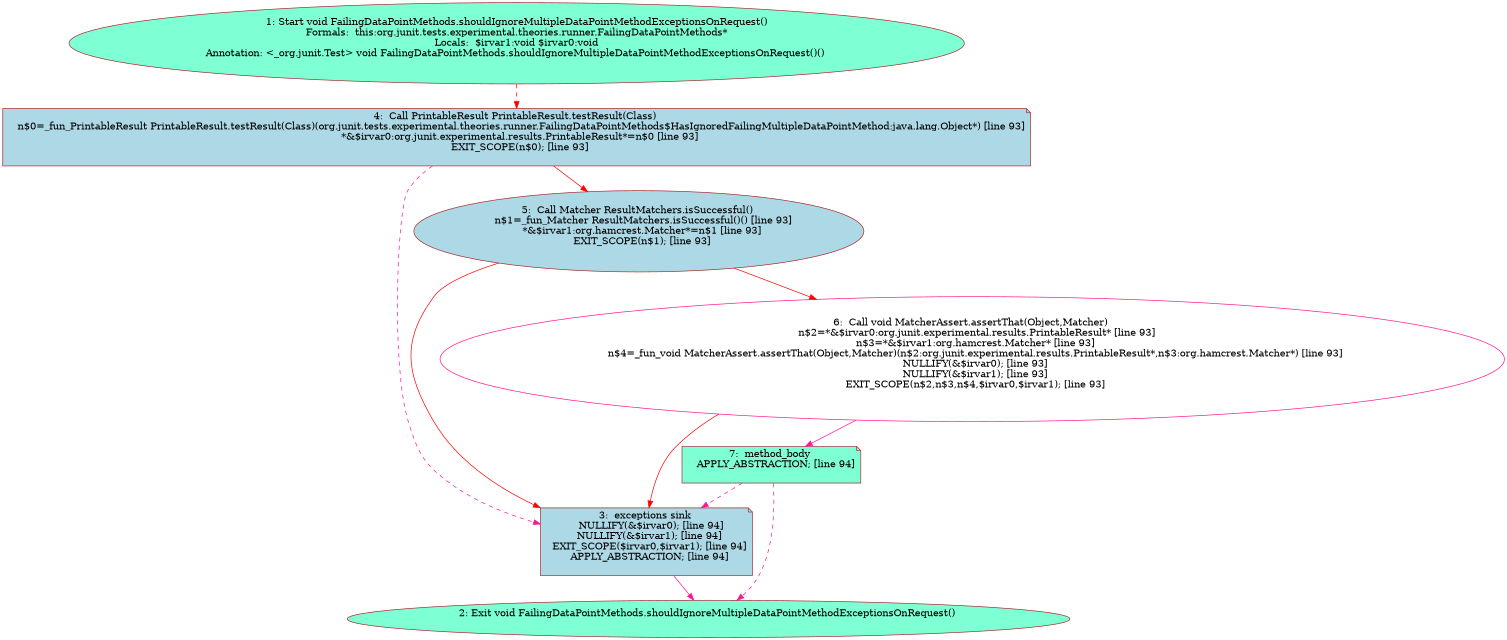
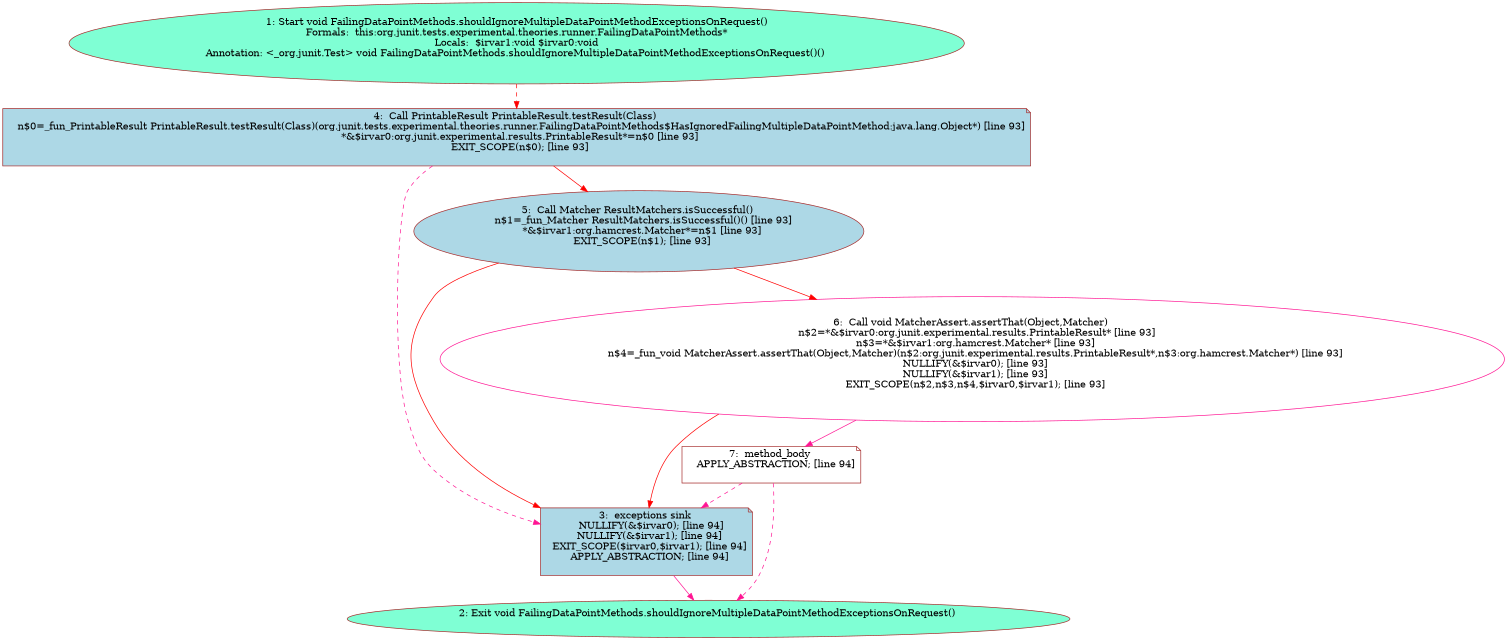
node "7:  method_body APPLY_ABSTRACTION; [line 94]": fillcolor aquamarine -> white
